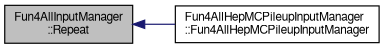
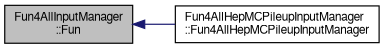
node "Fun4AllInputManager ::Repeat": label "Fun4AllInputManager ::Repeat" -> "Fun4AllInputManager ::Fun"
